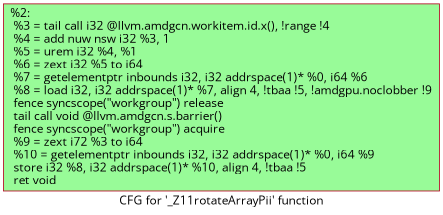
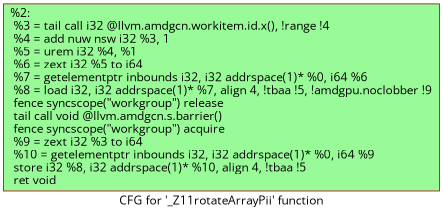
node "%2:": text "%9 = zext i72 %3 to i64" -> "%9 = zext i32 %3 to i64"
